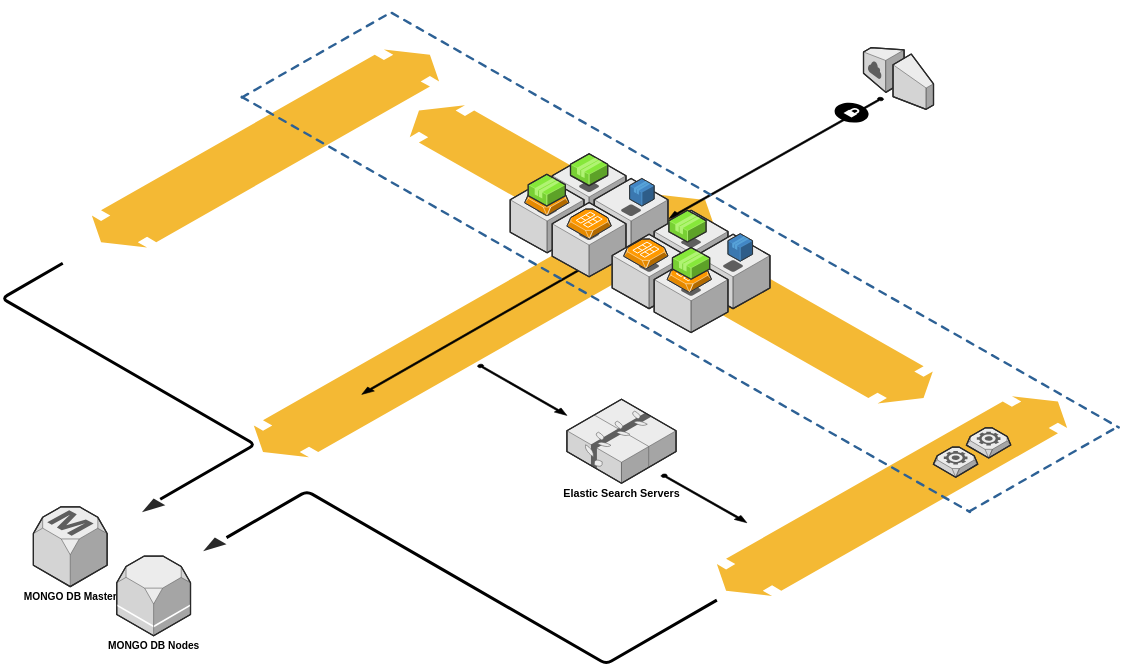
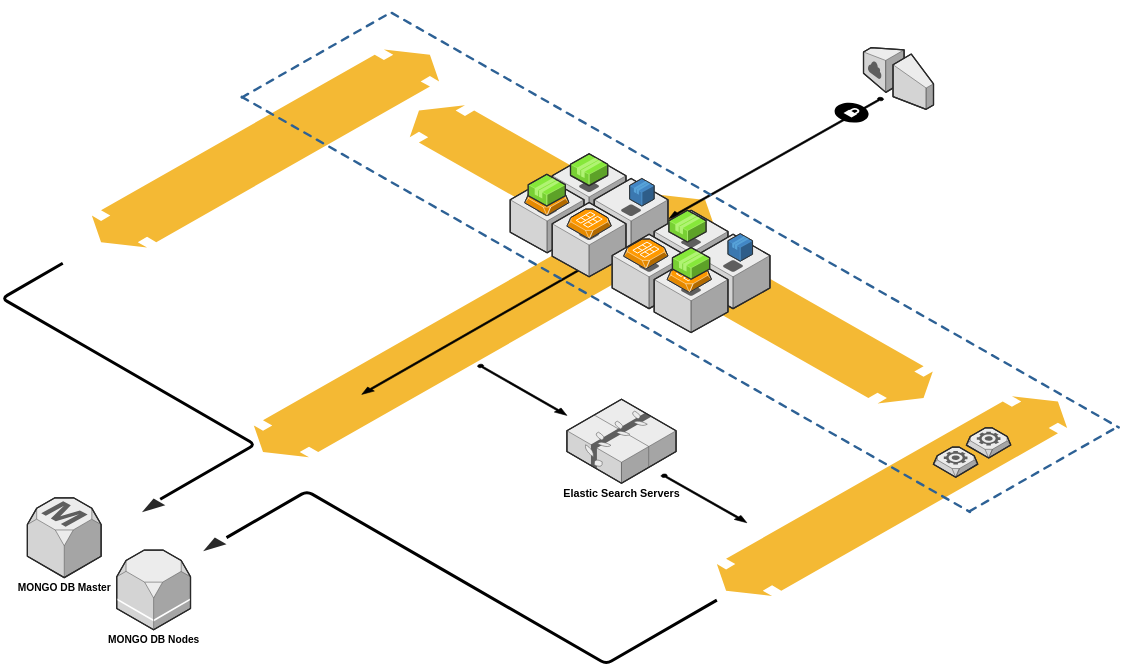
node "MONGO DB Master": moved (70, 547) -> (64, 538)
node "MONGO DB Nodes": moved (153, 596) -> (153, 590)
